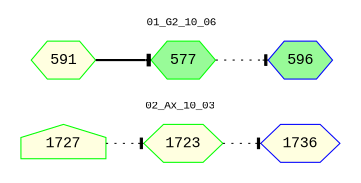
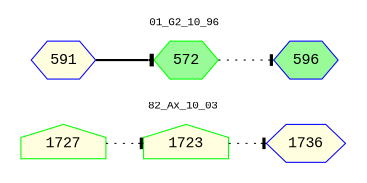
cluster "01_G2_10_06": label "01_G2_10_06" -> "01_G2_10_96"
node "591": color green -> blue
node "577": label "577" -> "572"
cluster "02_Ax_10_03": label "02_Ax_10_03" -> "82_Ax_10_03"
node "1723": shape hexagon -> house
